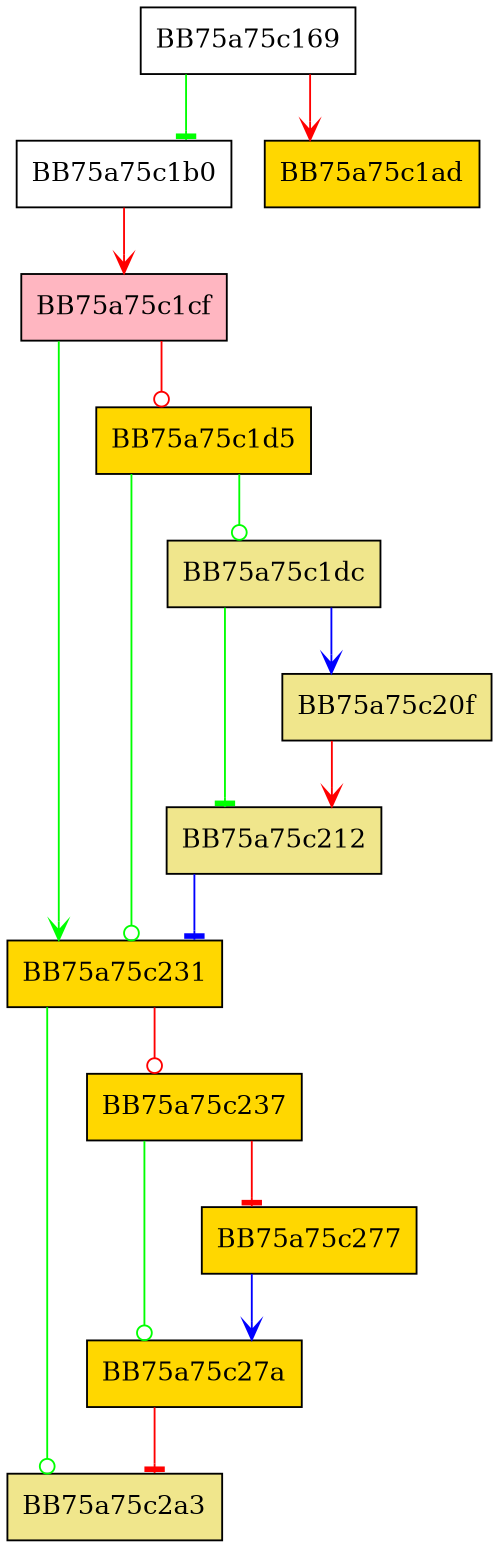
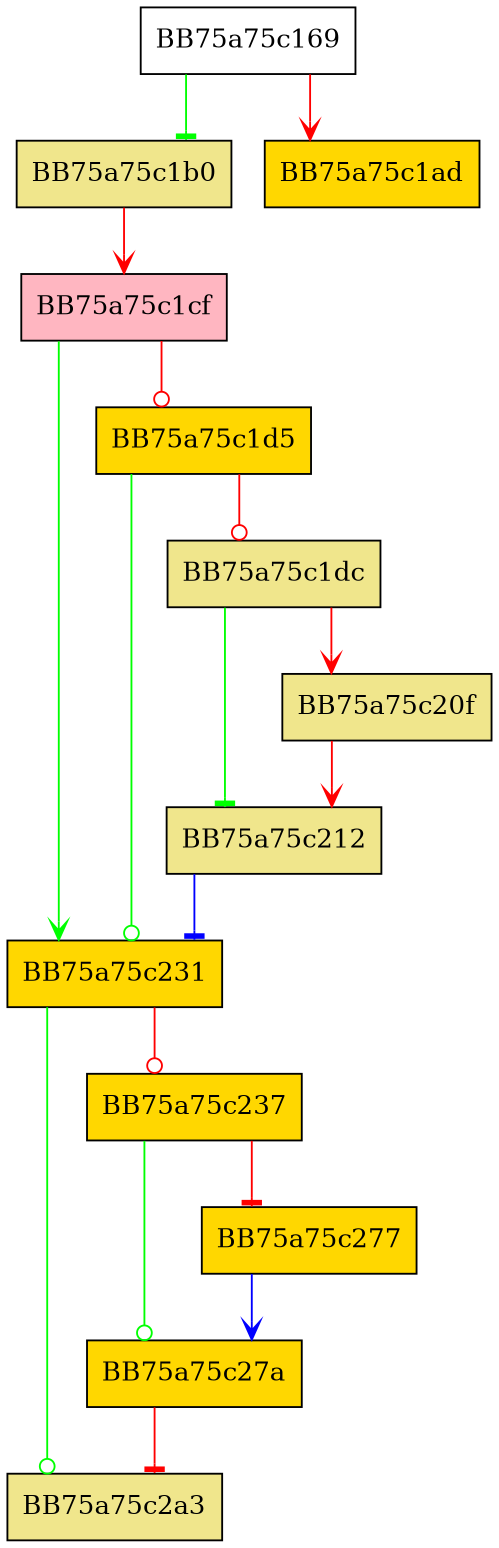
node "BB75a75c1b0": fillcolor white -> khaki
edge "BB75a75c1d5" -> "BB75a75c1dc": color green -> red
edge "BB75a75c1dc" -> "BB75a75c20f": color blue -> red
